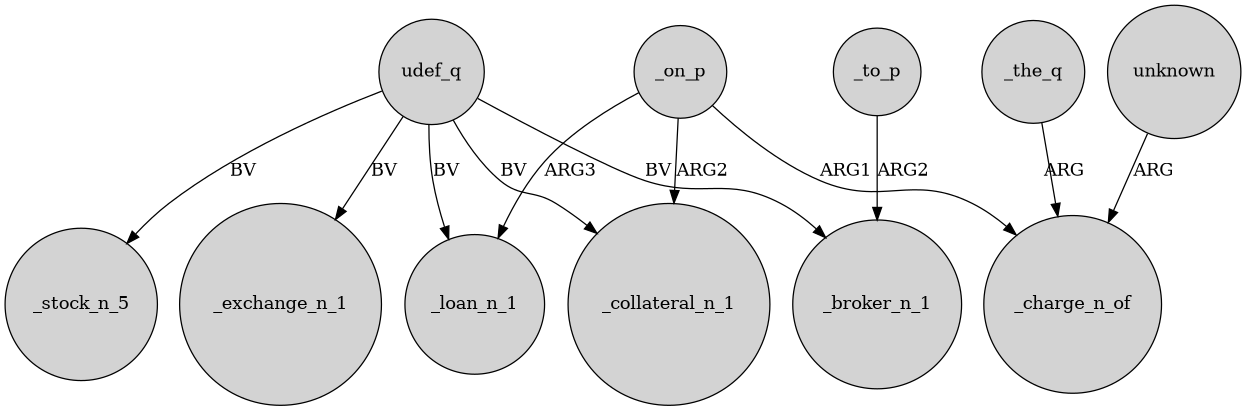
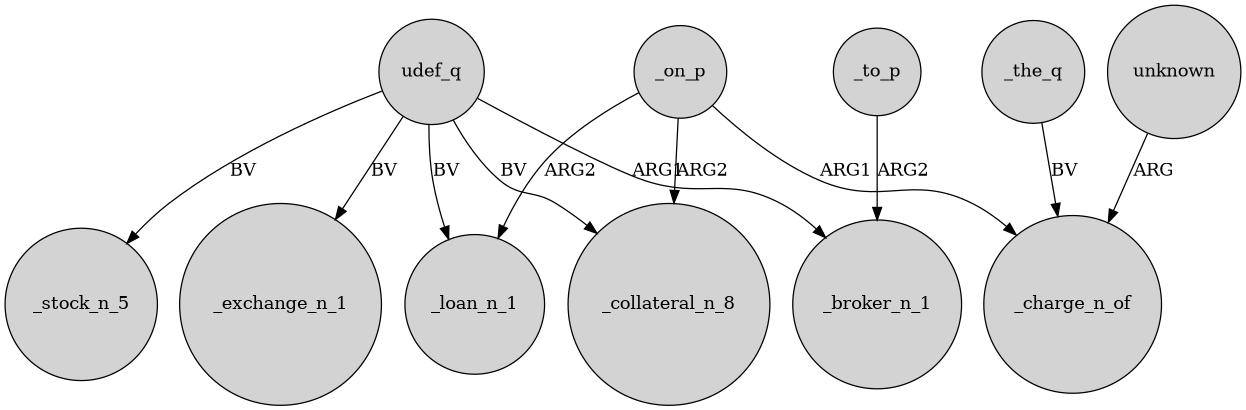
edge "_on_p" -> "_loan_n_1": label "ARG3" -> "ARG2"
edge "udef_q" -> "_broker_n_1": label "BV" -> "ARG1"
edge "_the_q" -> "_charge_n_of": label "ARG" -> "BV"
node "_collateral_n_1": label "_collateral_n_1" -> "_collateral_n_8"
